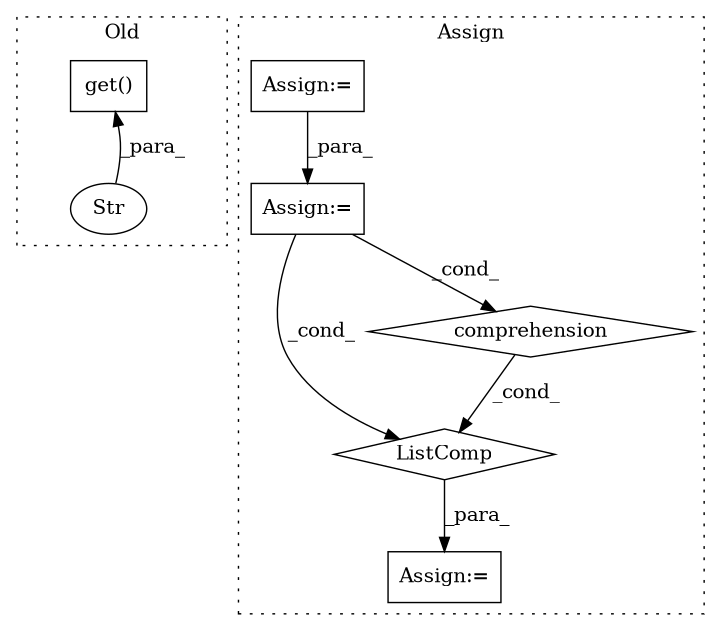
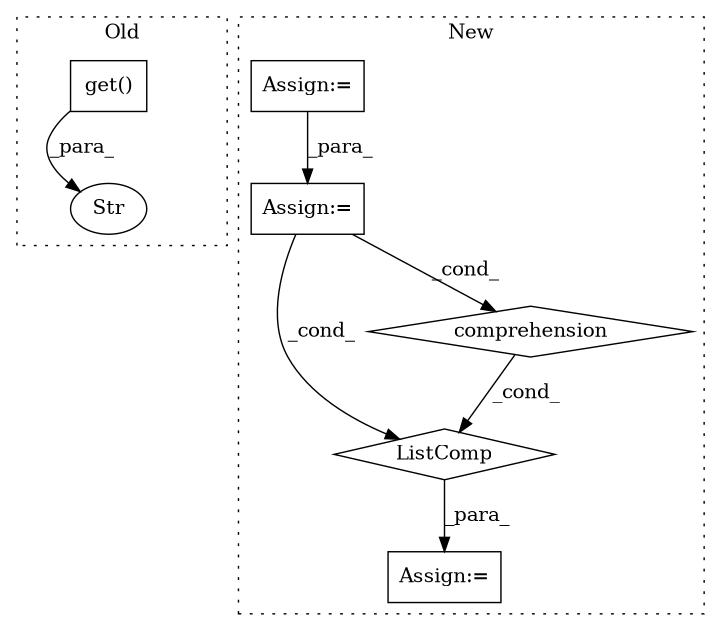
cluster "Assign": label "Assign" -> "New"
edge "Str" -> "get()": reversed
